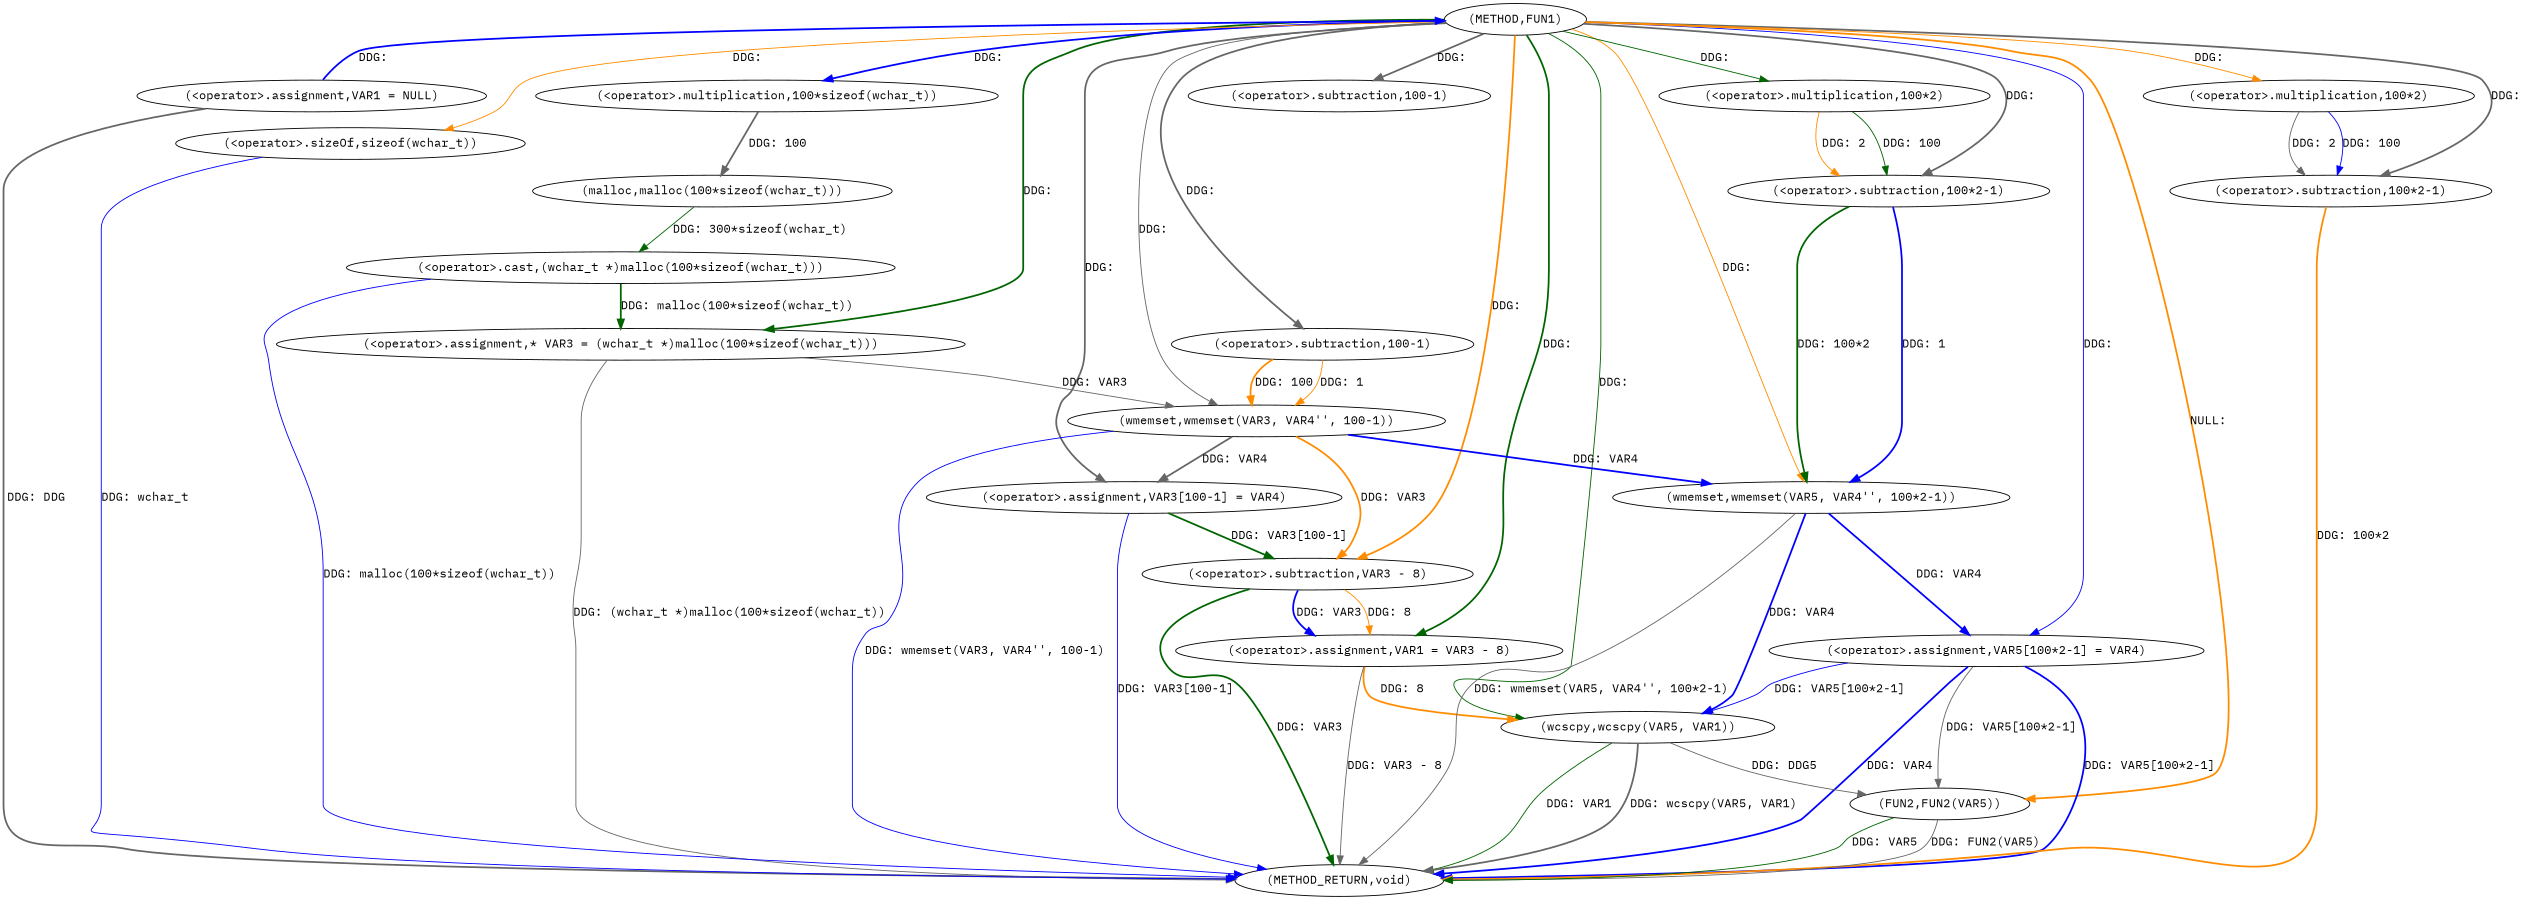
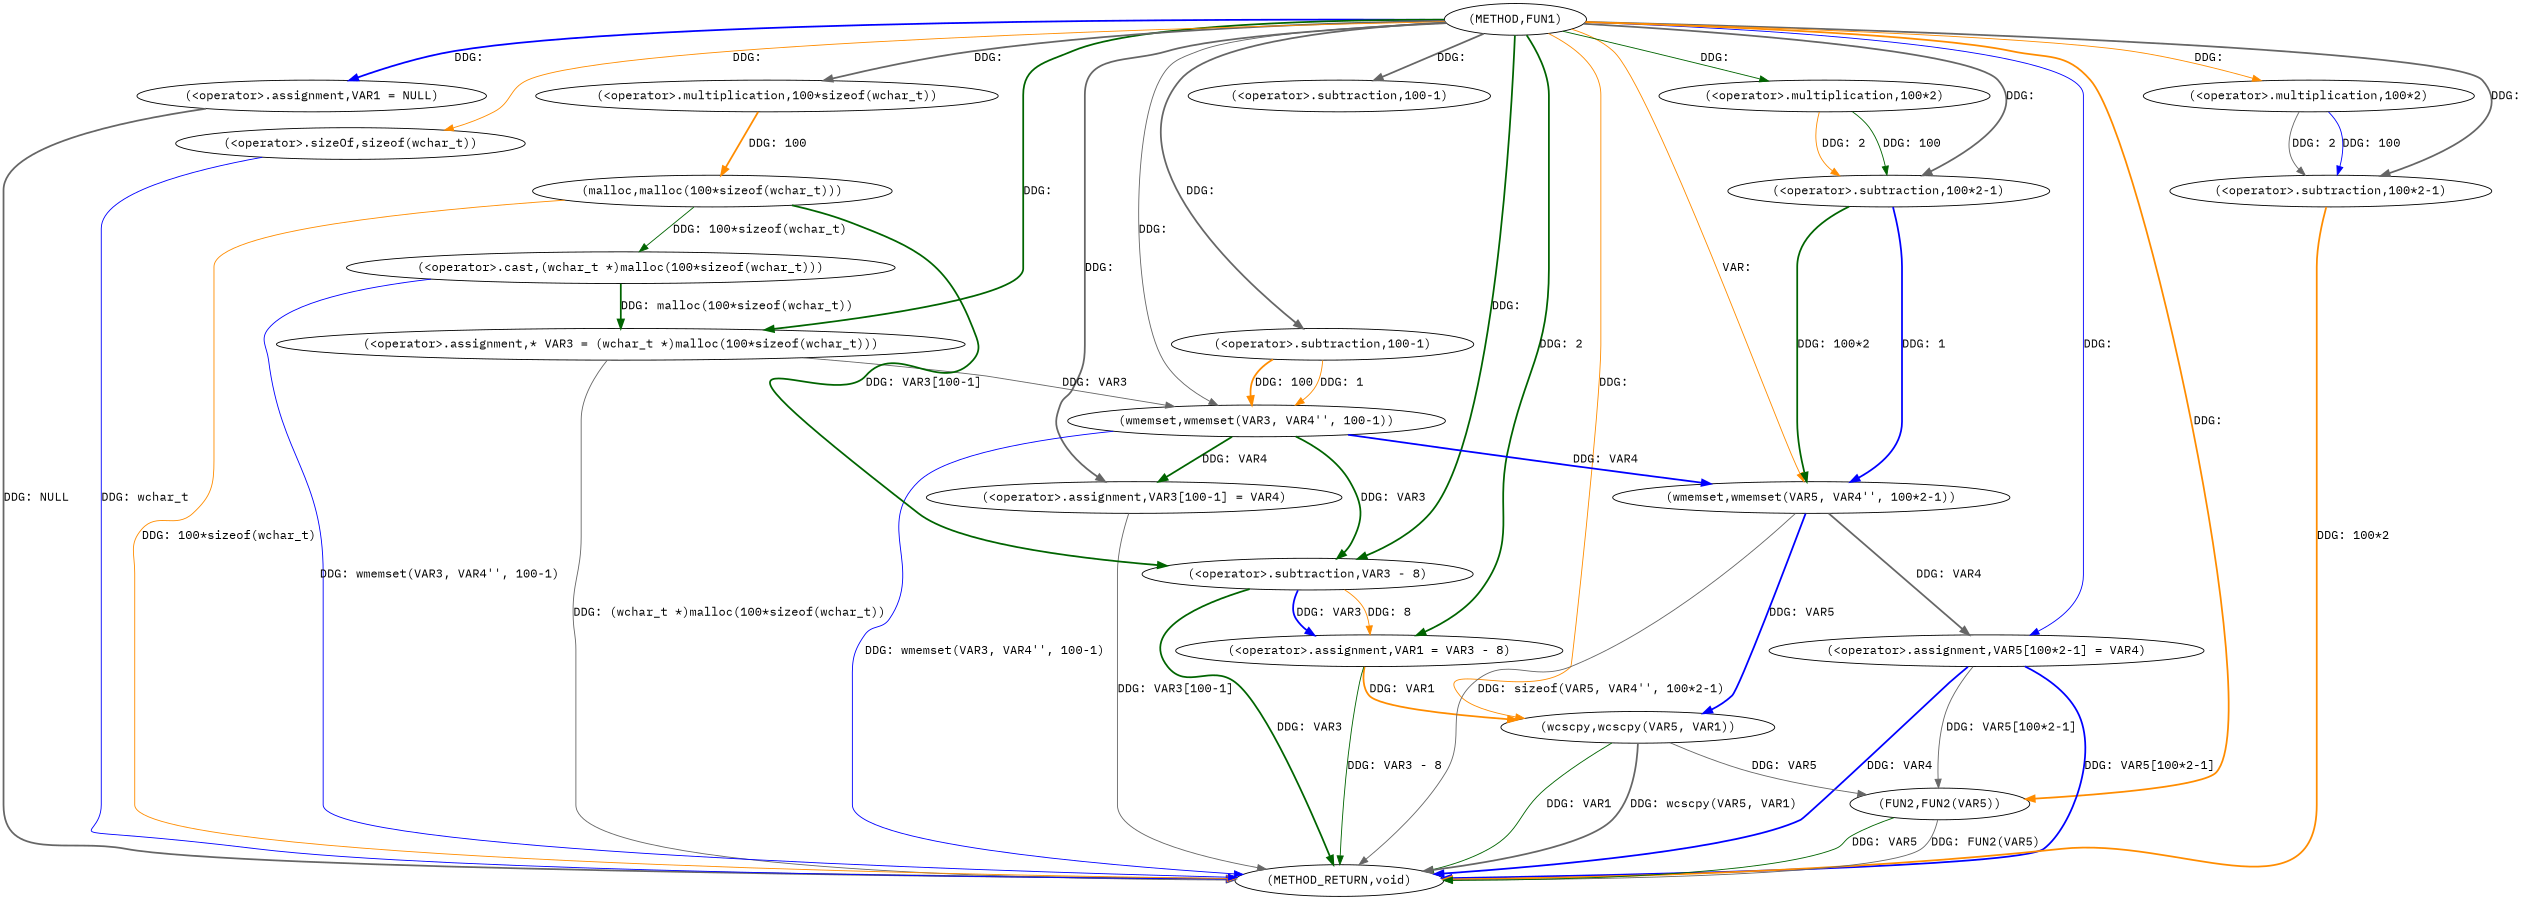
edge "(<operator>.assignment,VAR1 = NULL)" -> "(METHOD,FUN1)": reversed
edge "(METHOD,FUN1)" -> "(<operator>.multiplication,100*sizeof(wchar_t))": color blue -> gray40
edge "(<operator>.multiplication,100*sizeof(wchar_t))" -> "(malloc,malloc(100*sizeof(wchar_t)))": color gray40 -> darkorange
edge "(malloc,malloc(100*sizeof(wchar_t)))" -> "(<operator>.cast,(wchar_t *)malloc(100*sizeof(wchar_t)))": label "DDG: 300*sizeof(wchar_t)" -> "DDG: 100*sizeof(wchar_t)"
edge "(METHOD,FUN1)" -> "(wmemset,wmemset(VAR5, VAR4'', 100*2-1))": label "DDG: " -> "VAR: "
edge "(METHOD,FUN1)" -> "(<operator>.subtraction,VAR3 - 8)": color darkorange -> darkgreen
edge "(METHOD,FUN1)" -> "(<operator>.assignment,VAR1 = VAR3 - 8)": label "DDG: " -> "DDG: 2"
edge "(METHOD,FUN1)" -> "(FUN2,FUN2(VAR5))": label "NULL: " -> "DDG: "
edge "(METHOD,FUN1)" -> "(wcscpy,wcscpy(VAR5, VAR1))": color darkgreen -> darkorange
edge "(wmemset,wmemset(VAR3, VAR4'', 100-1))" -> "(<operator>.assignment,VAR3[100-1] = VAR4)": color gray40 -> darkgreen
edge "(wmemset,wmemset(VAR3, VAR4'', 100-1))" -> "(<operator>.subtraction,VAR3 - 8)": color darkorange -> darkgreen
edge "(<operator>.assignment,VAR1 = NULL)" -> "(METHOD_RETURN,void)": label "DDG: DDG" -> "DDG: NULL"
edge "(<operator>.assignment,VAR3[100-1] = VAR4)" -> "(<operator>.subtraction,VAR3 - 8)": now "(malloc,malloc(100*sizeof(wchar_t)))" -> "(<operator>.subtraction,VAR3 - 8)"
edge "(wmemset,wmemset(VAR5, VAR4'', 100*2-1))" -> "(<operator>.assignment,VAR5[100*2-1] = VAR4)": color blue -> gray40
edge "(<operator>.cast,(wchar_t *)malloc(100*sizeof(wchar_t)))" -> "(METHOD_RETURN,void)": label "DDG: malloc(100*sizeof(wchar_t))" -> "DDG: wmemset(VAR3, VAR4'', 100-1)"
edge "(wmemset,wmemset(VAR5, VAR4'', 100*2-1))" -> "(wcscpy,wcscpy(VAR5, VAR1))": label "DDG: VAR4" -> "DDG: VAR5"
edge "(<operator>.assignment,VAR5[100*2-1] = VAR4)" -> "(wcscpy,wcscpy(VAR5, VAR1))": removed, label "DDG: VAR5[100*2-1]"
edge "(<operator>.assignment,VAR1 = VAR3 - 8)" -> "(wcscpy,wcscpy(VAR5, VAR1))": label "DDG: 8" -> "DDG: VAR1"
edge "(wmemset,wmemset(VAR5, VAR4'', 100*2-1))" -> "(METHOD_RETURN,void)": label "DDG: wmemset(VAR5, VAR4'', 100*2-1)" -> "DDG: sizeof(VAR5, VAR4'', 100*2-1)"
edge "(<operator>.assignment,VAR3[100-1] = VAR4)" -> "(METHOD_RETURN,void)": color blue -> gray40
edge "(<operator>.assignment,VAR1 = VAR3 - 8)" -> "(METHOD_RETURN,void)": color gray40 -> darkgreen
edge "(wcscpy,wcscpy(VAR5, VAR1))" -> "(FUN2,FUN2(VAR5))": label "DDG: DDG5" -> "DDG: VAR5"
edge "(malloc,malloc(100*sizeof(wchar_t)))" -> "(METHOD_RETURN,void)": added, label "DDG: 100*sizeof(wchar_t)"
